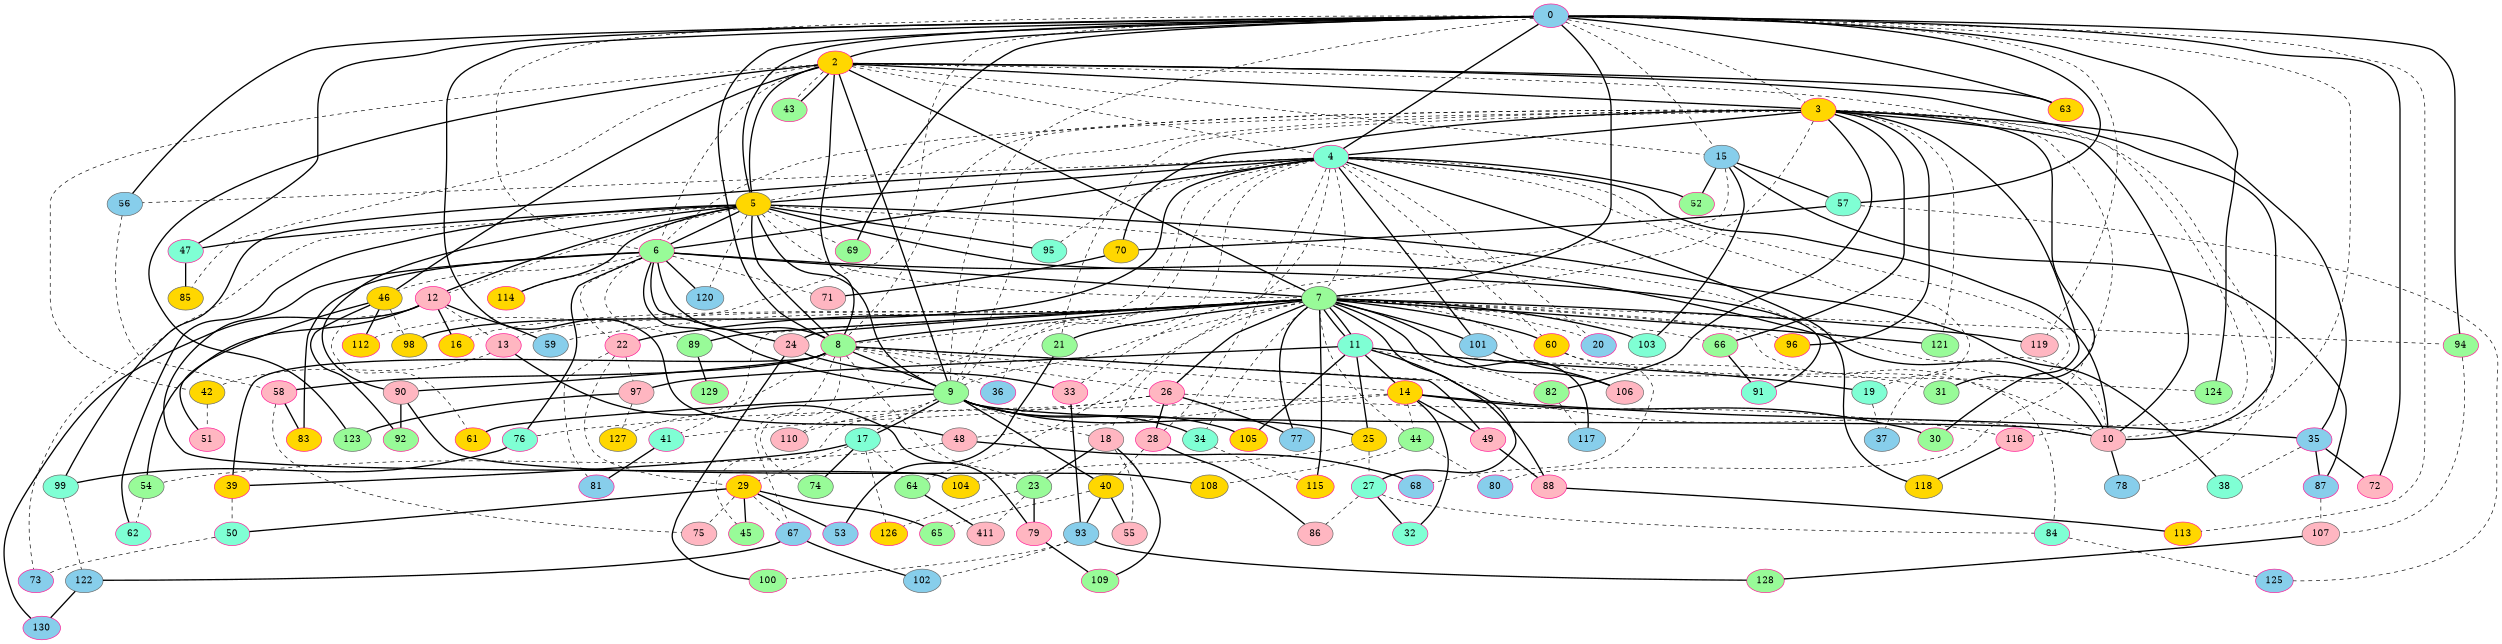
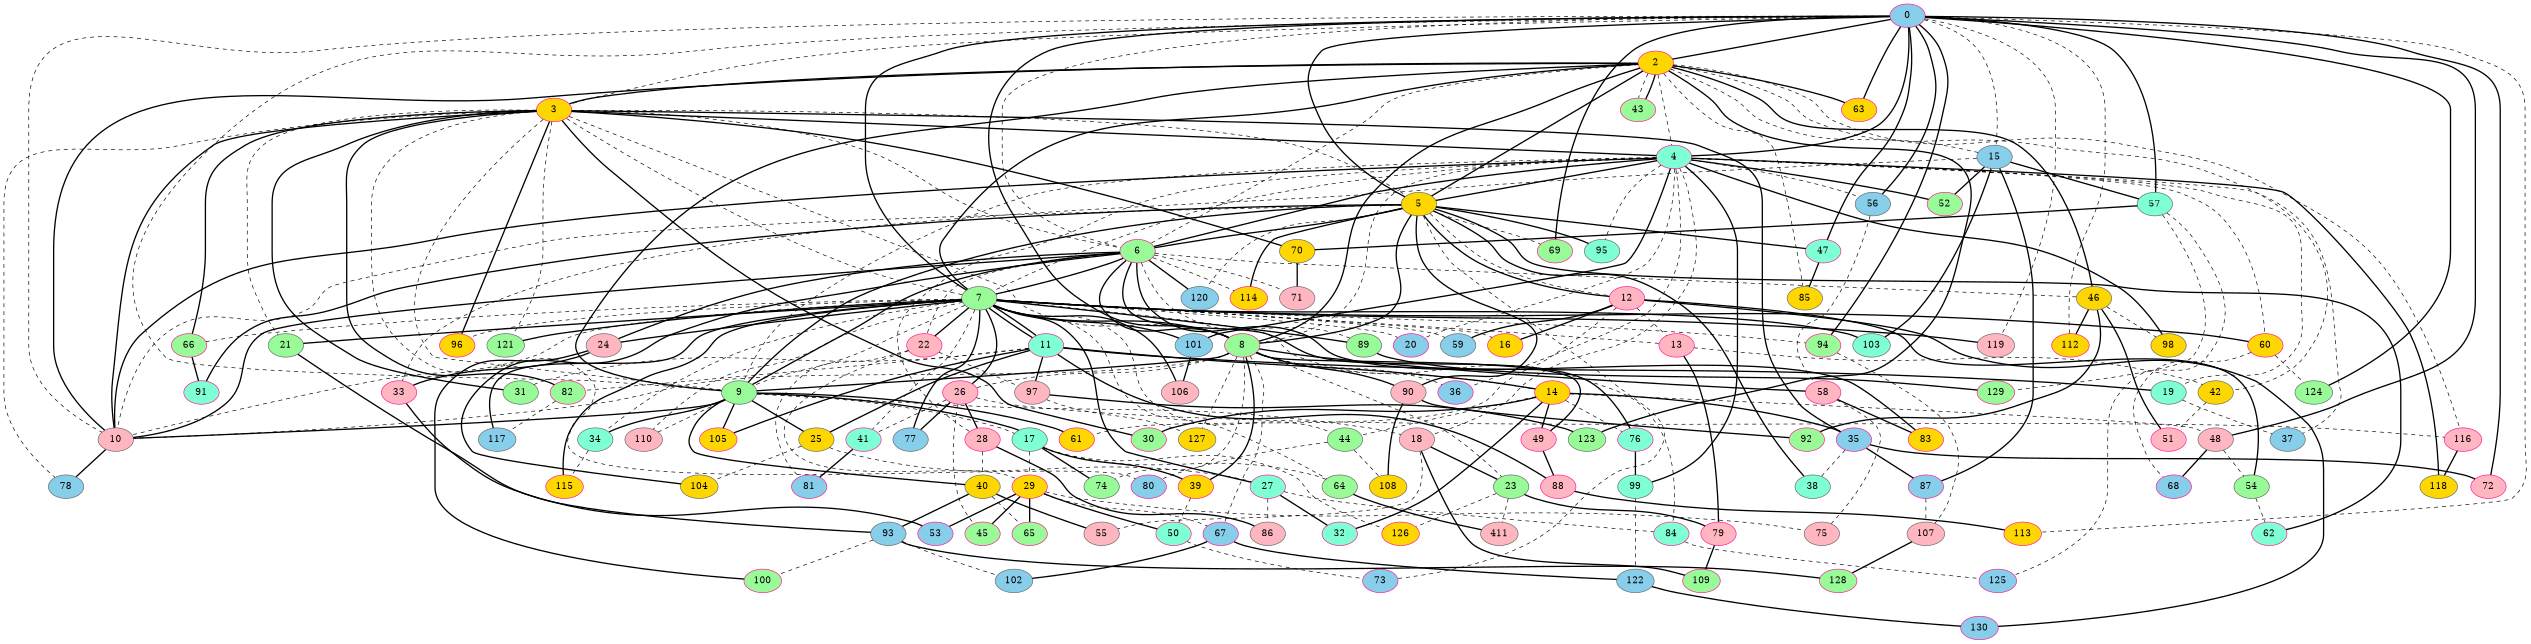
edge "5" -- "7": removed
edge "57" -- "129": added
